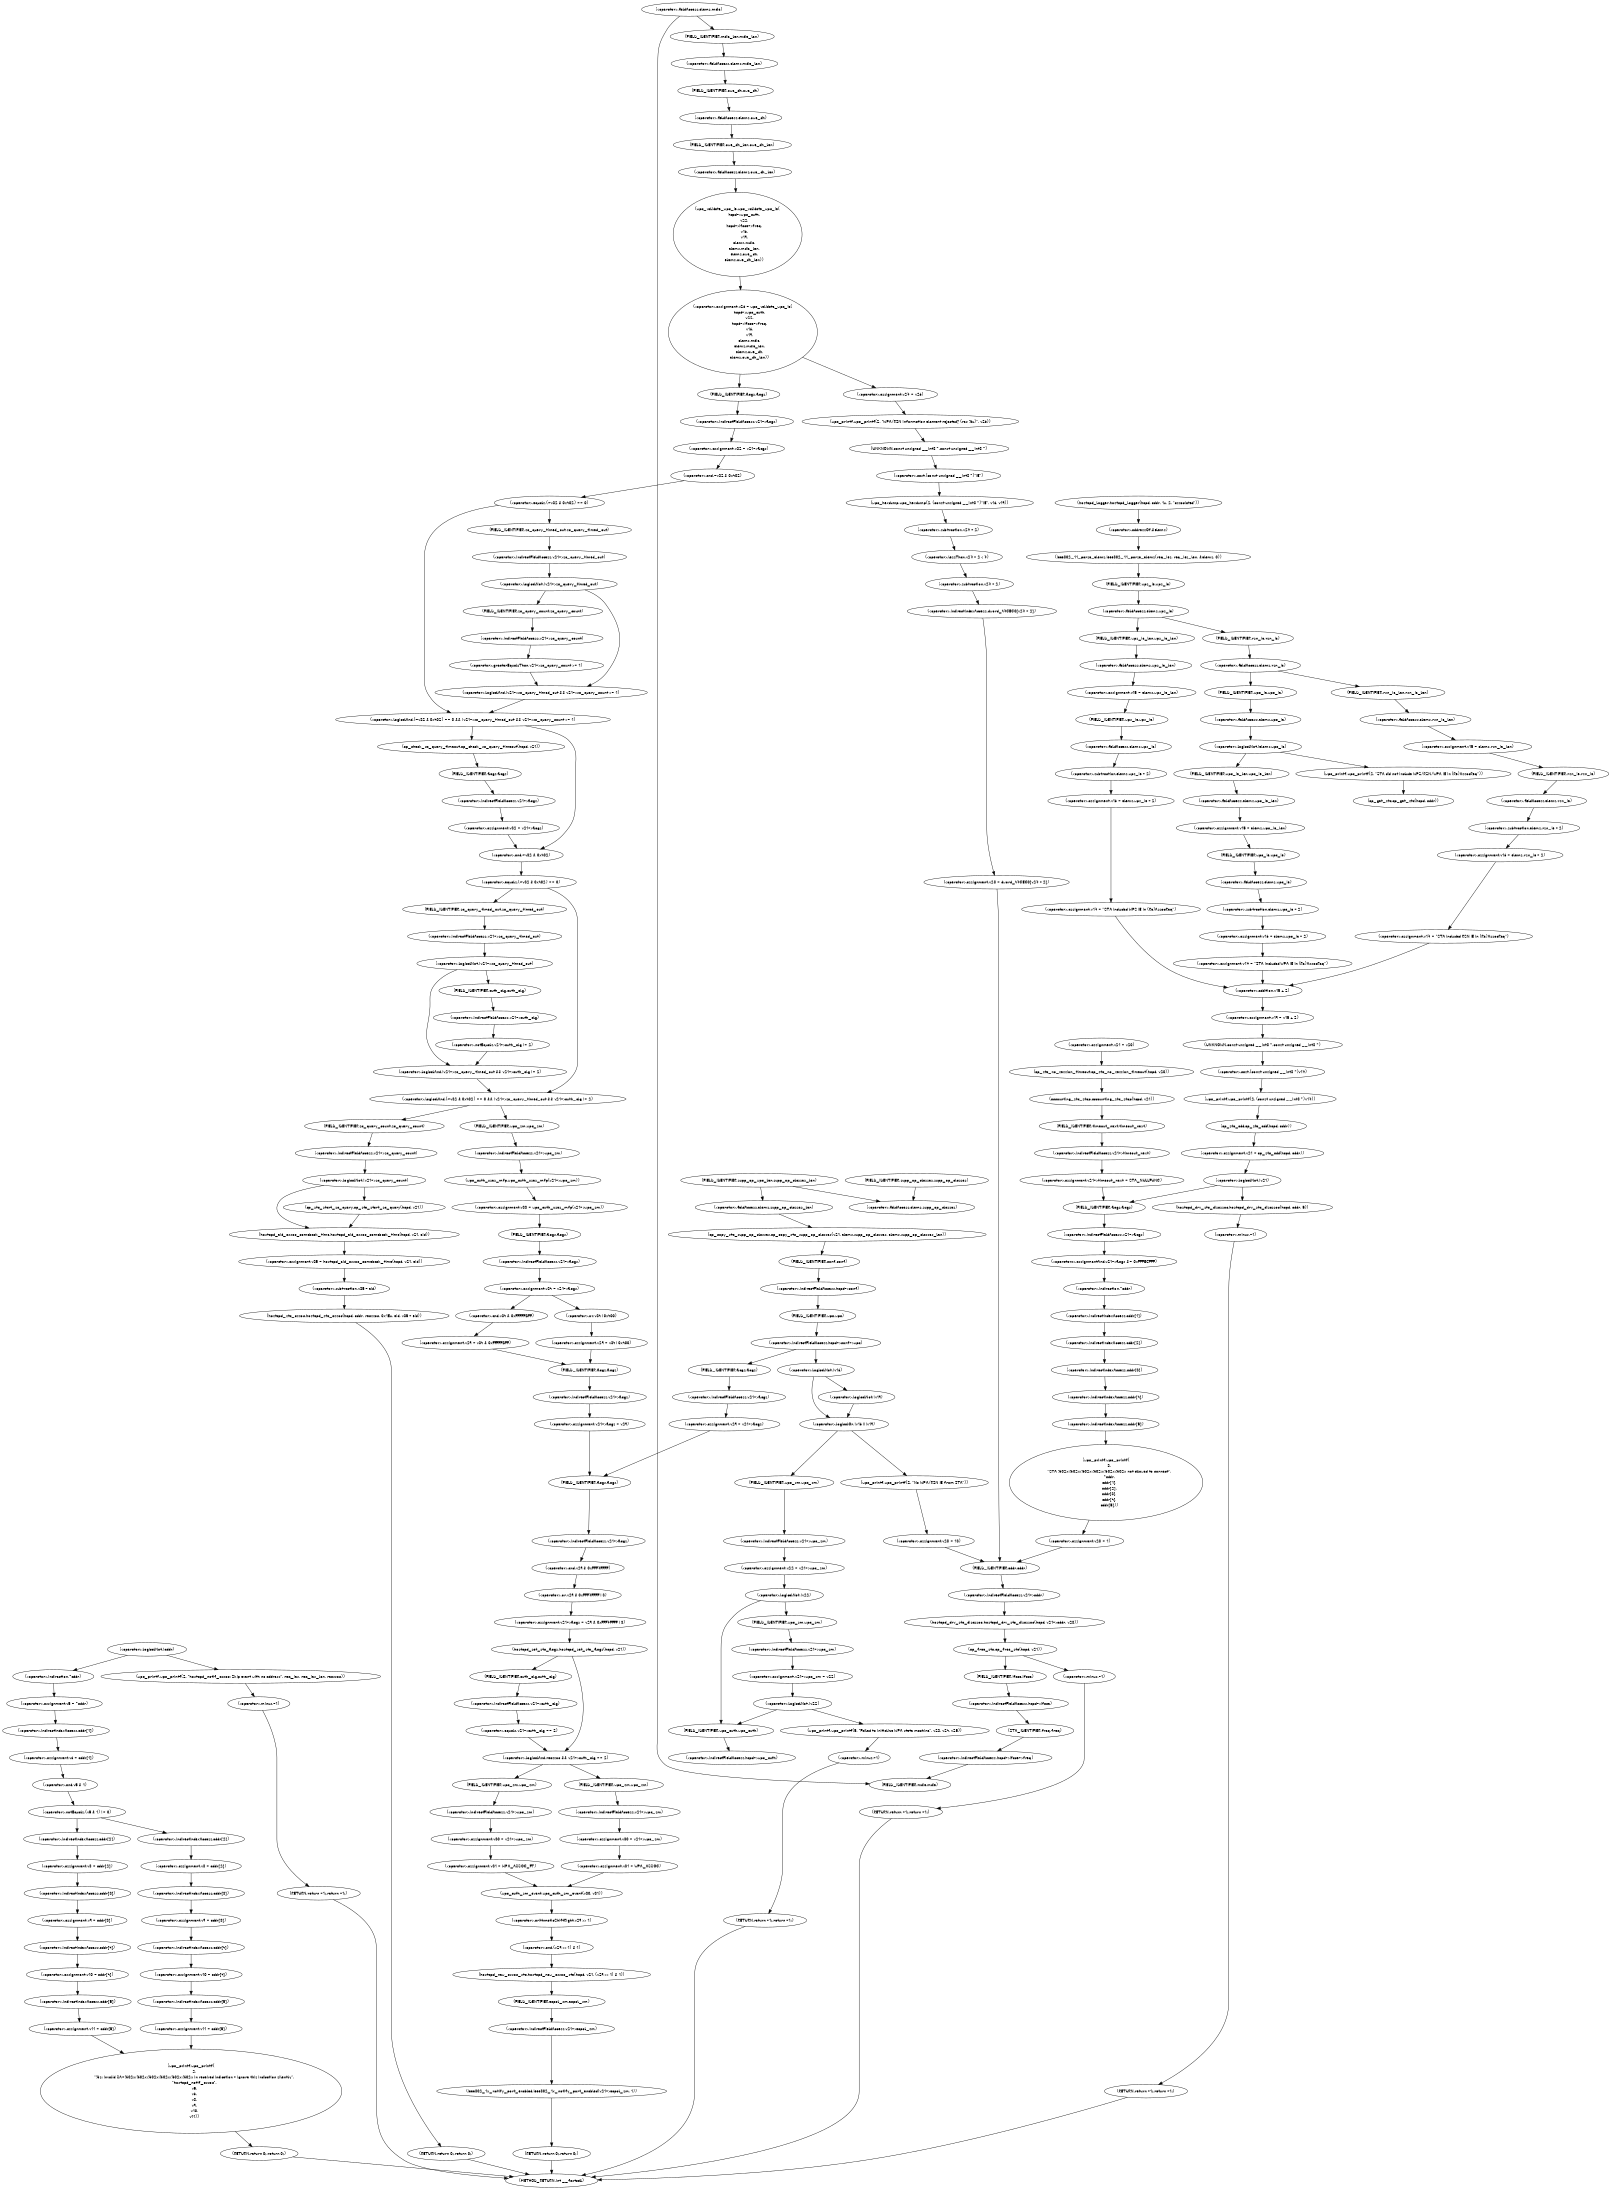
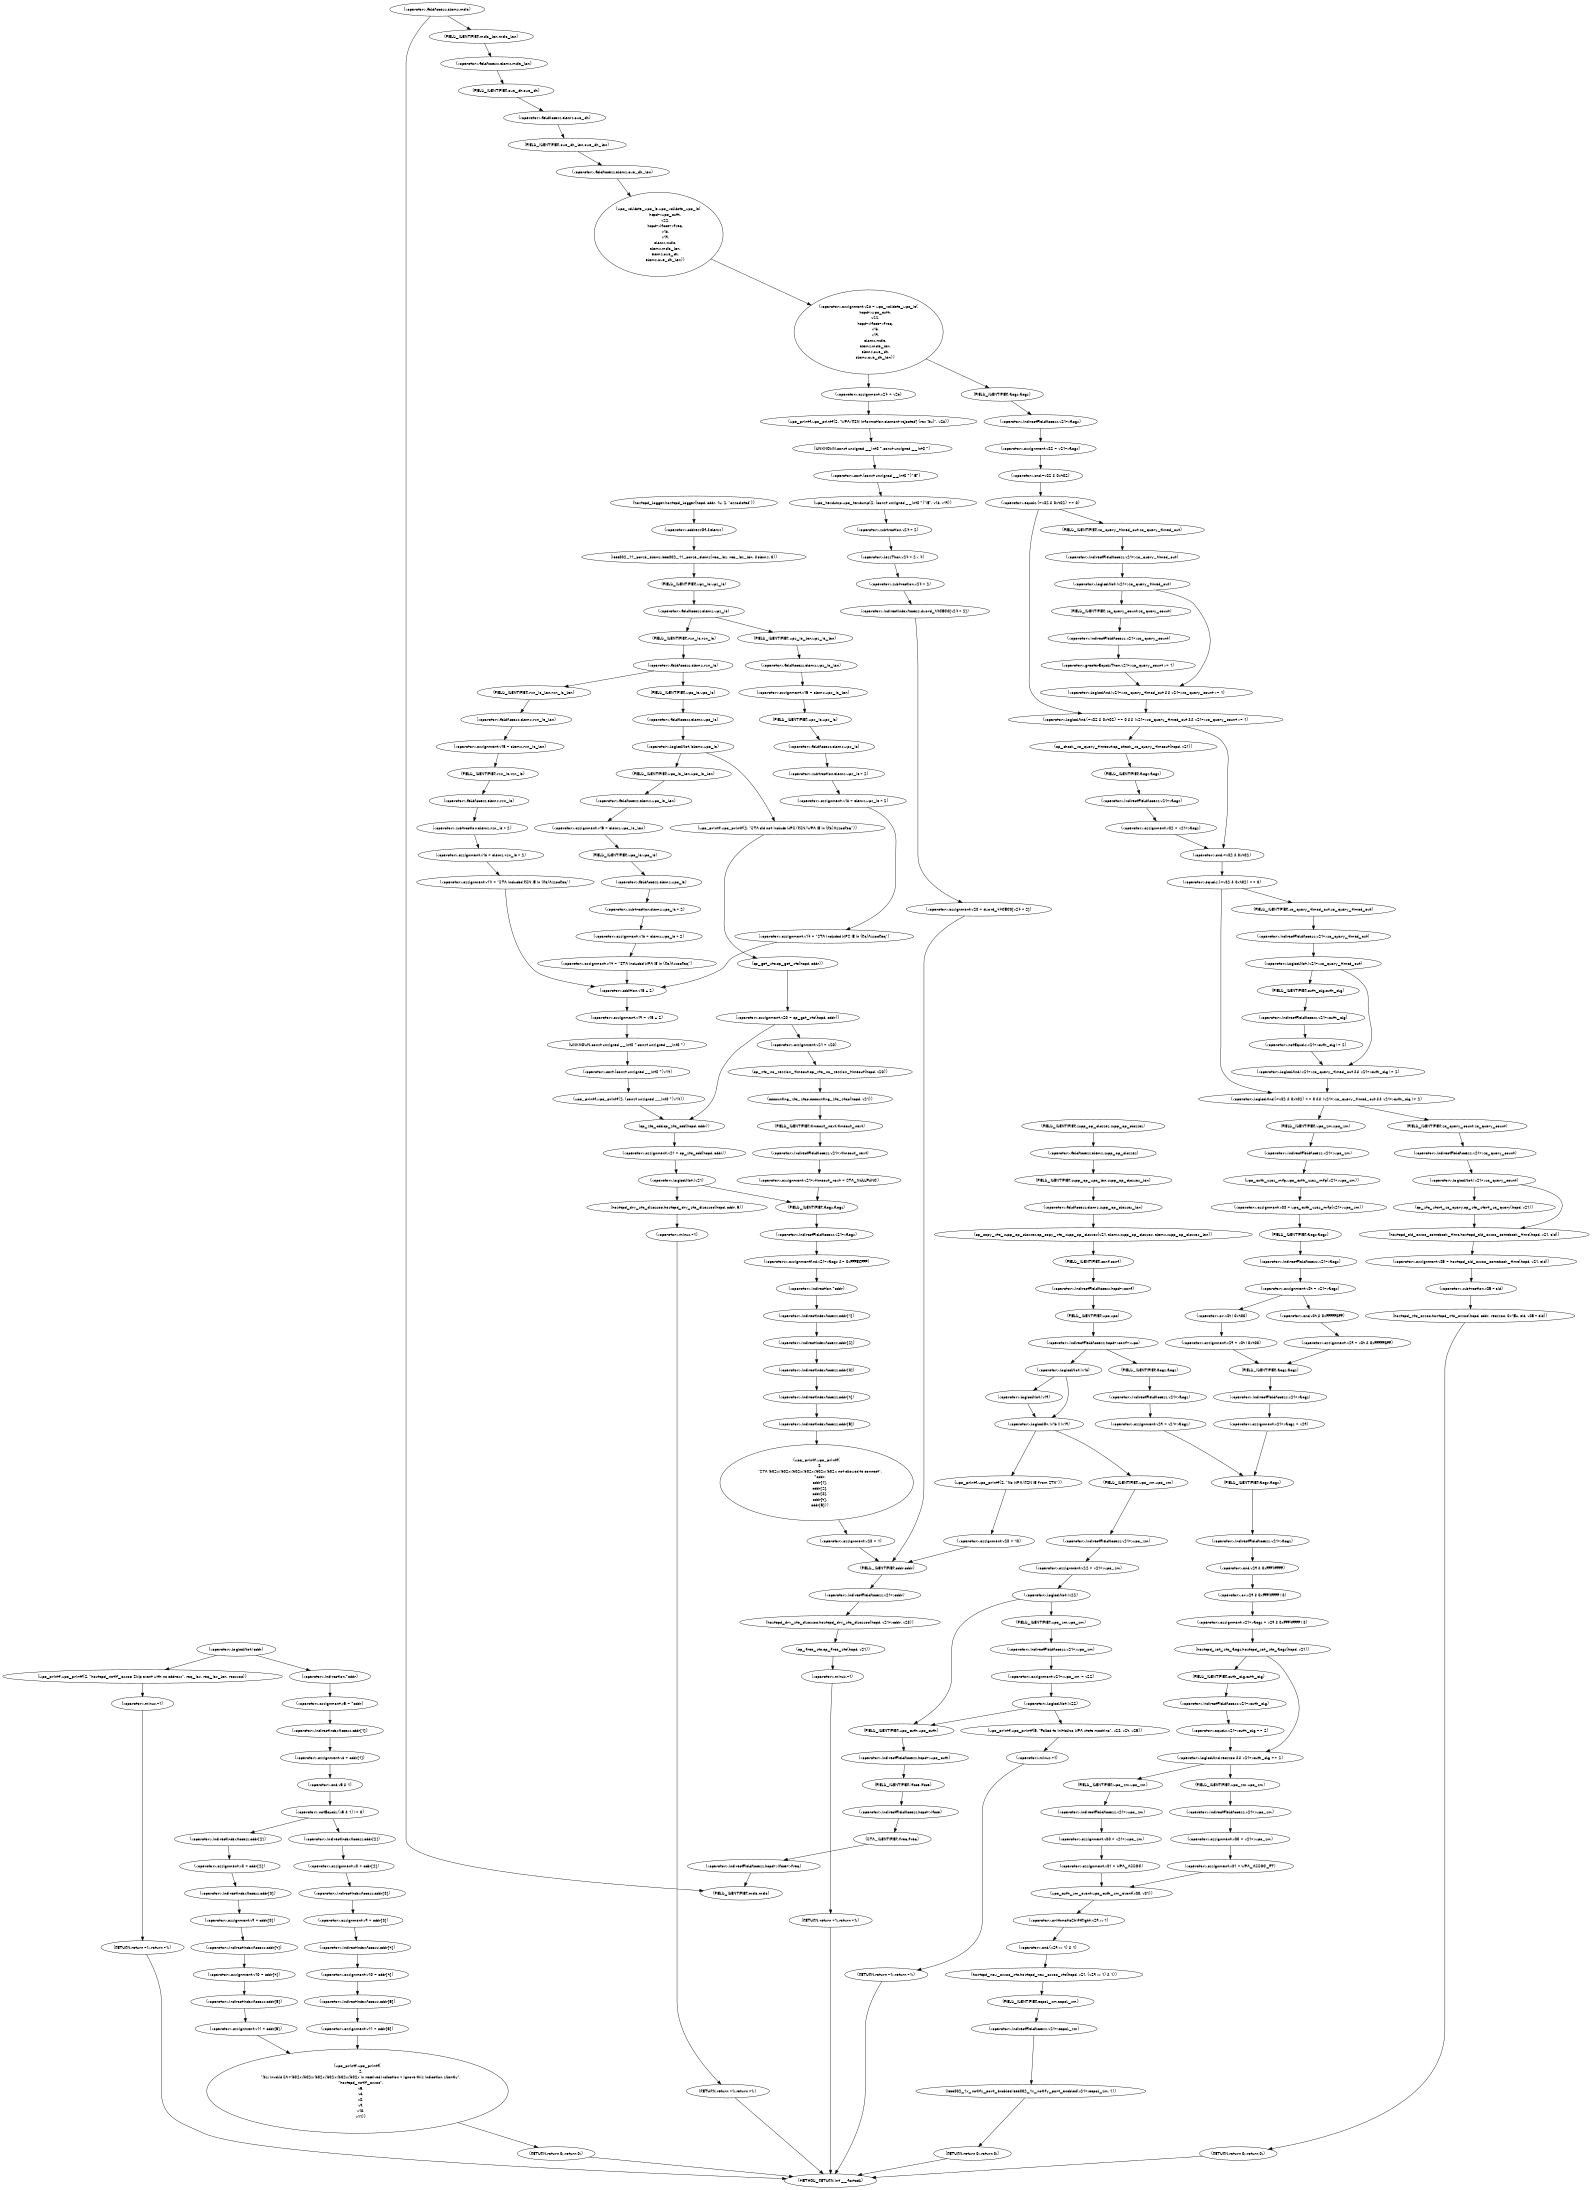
node "(<operator>.assignment,v20 = ap_get_sta(hapd, addr))": added
edge "(FIELD_IDENTIFIER,supp_op_wpa_len,supp_op_classes_len)" -> "(<operator>.fieldAccess,elems.supp_op_classes)": reversed
edge "(ap_free_sta,ap_free_sta(hapd, v21))" -> "(FIELD_IDENTIFIER,iface,iface)": now "(<operator>.indirectFieldAccess,hapd->wpa_auth)" -> "(FIELD_IDENTIFIER,iface,iface)"
